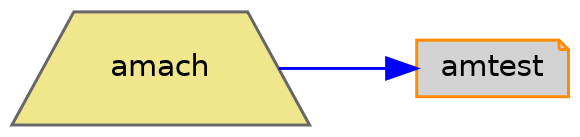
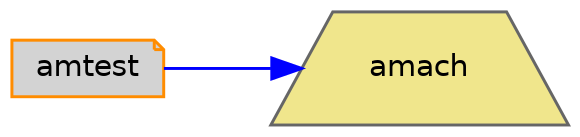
edge "amach" -> "amtest": reversed
